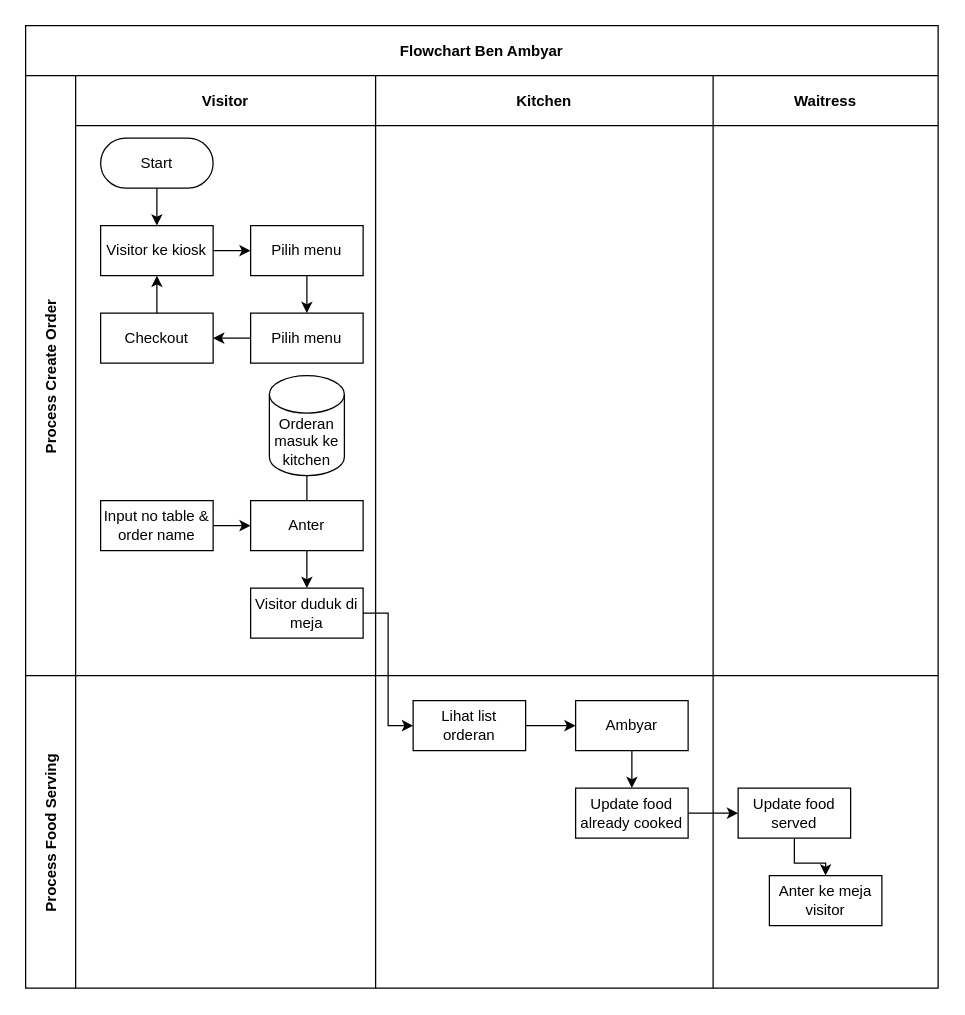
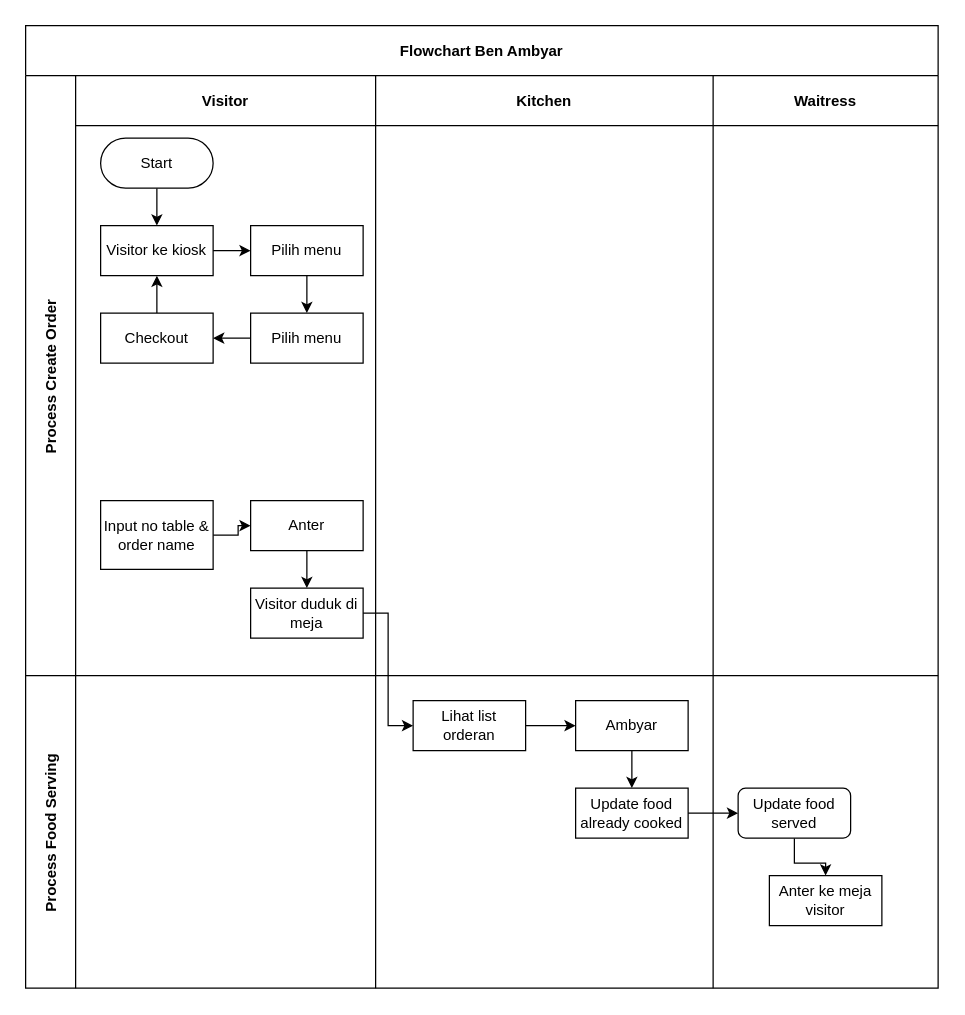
node "Orderan masuk ke kitchen": removed
edge "Orderan masuk ke kitchen" -- "Anter": removed
node "Input no table & order name": size 113x50 -> 113x69
node "Update food served": shape rectangle -> rounded rectangle
